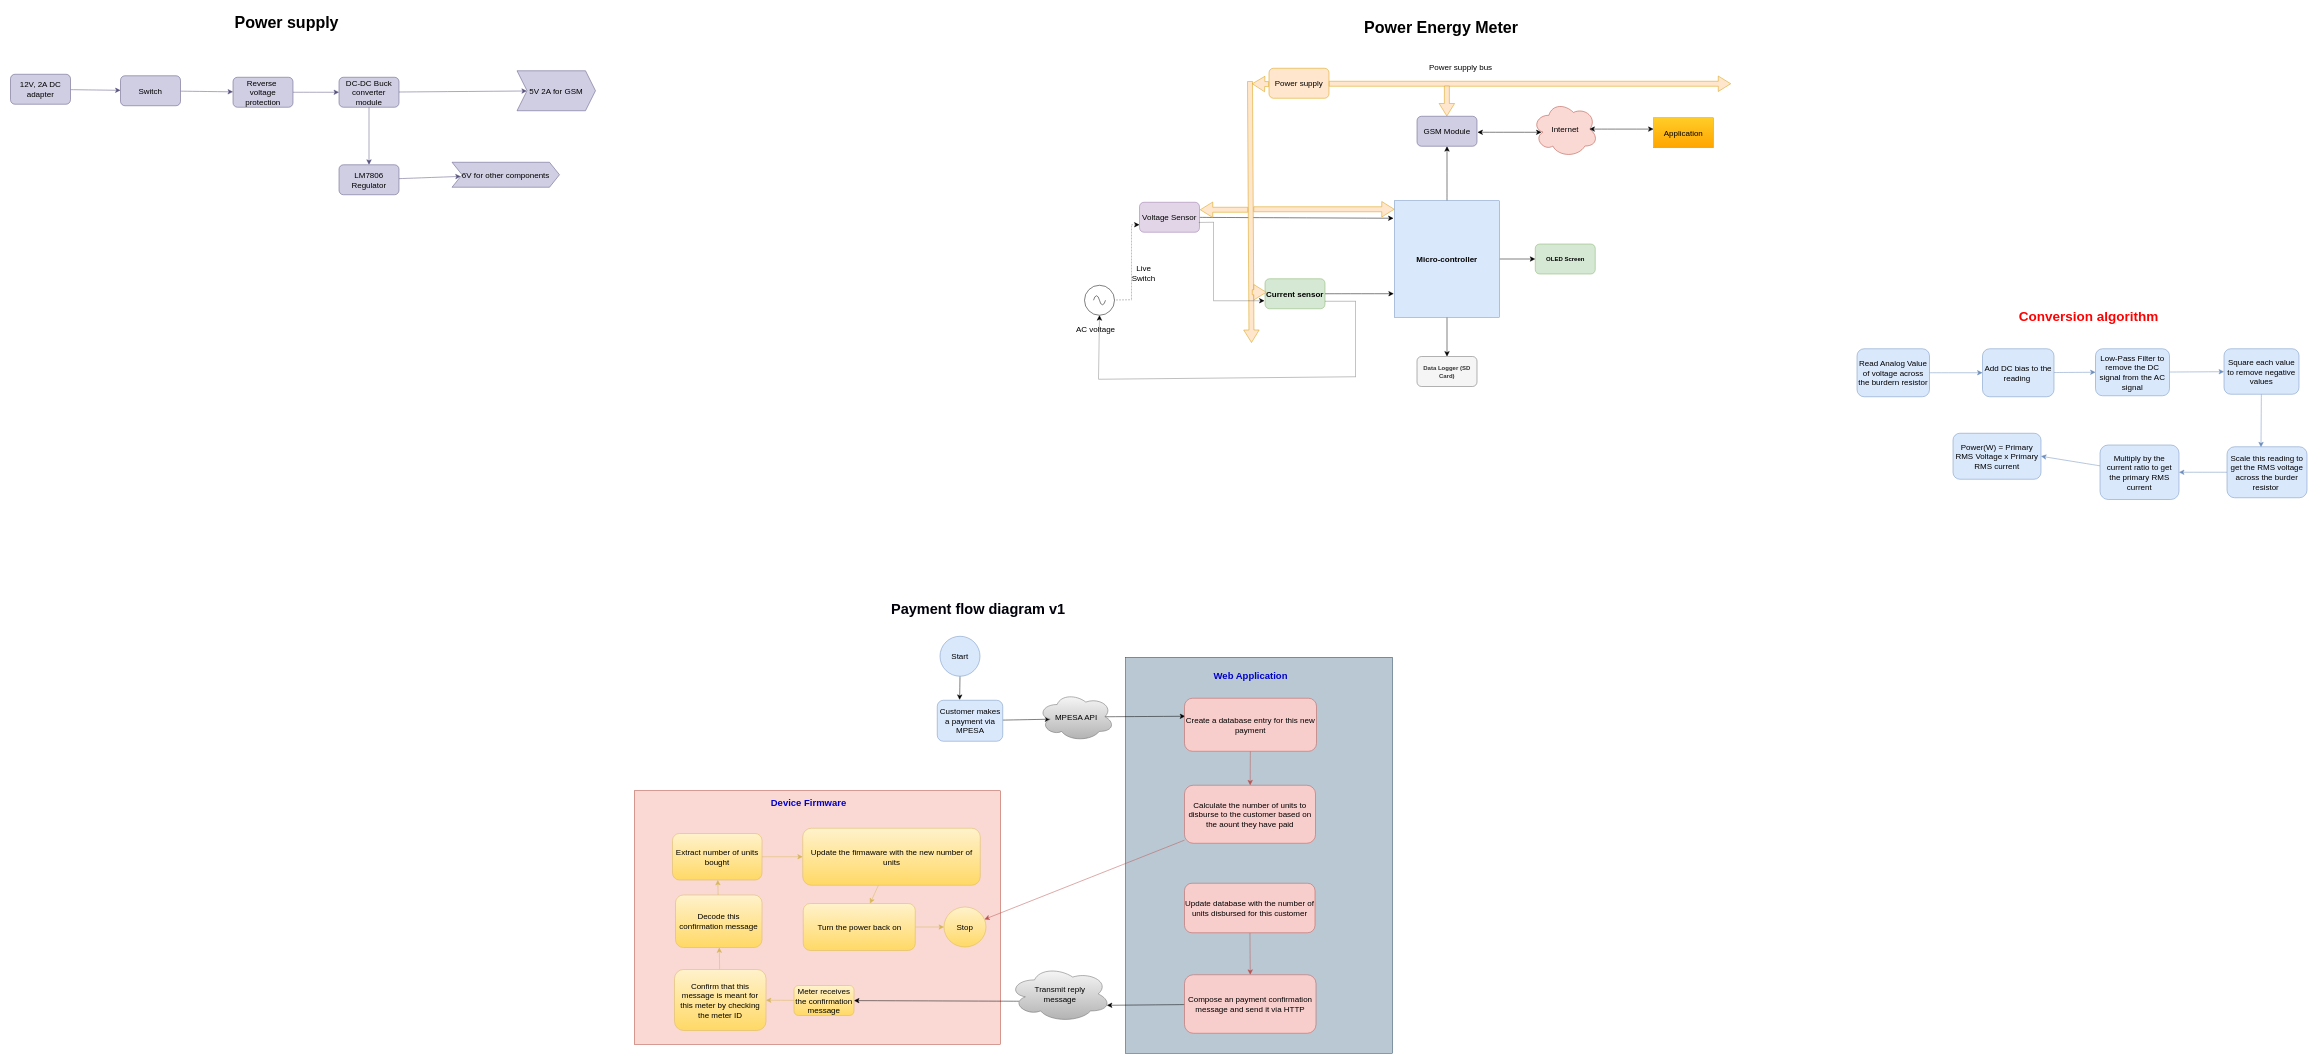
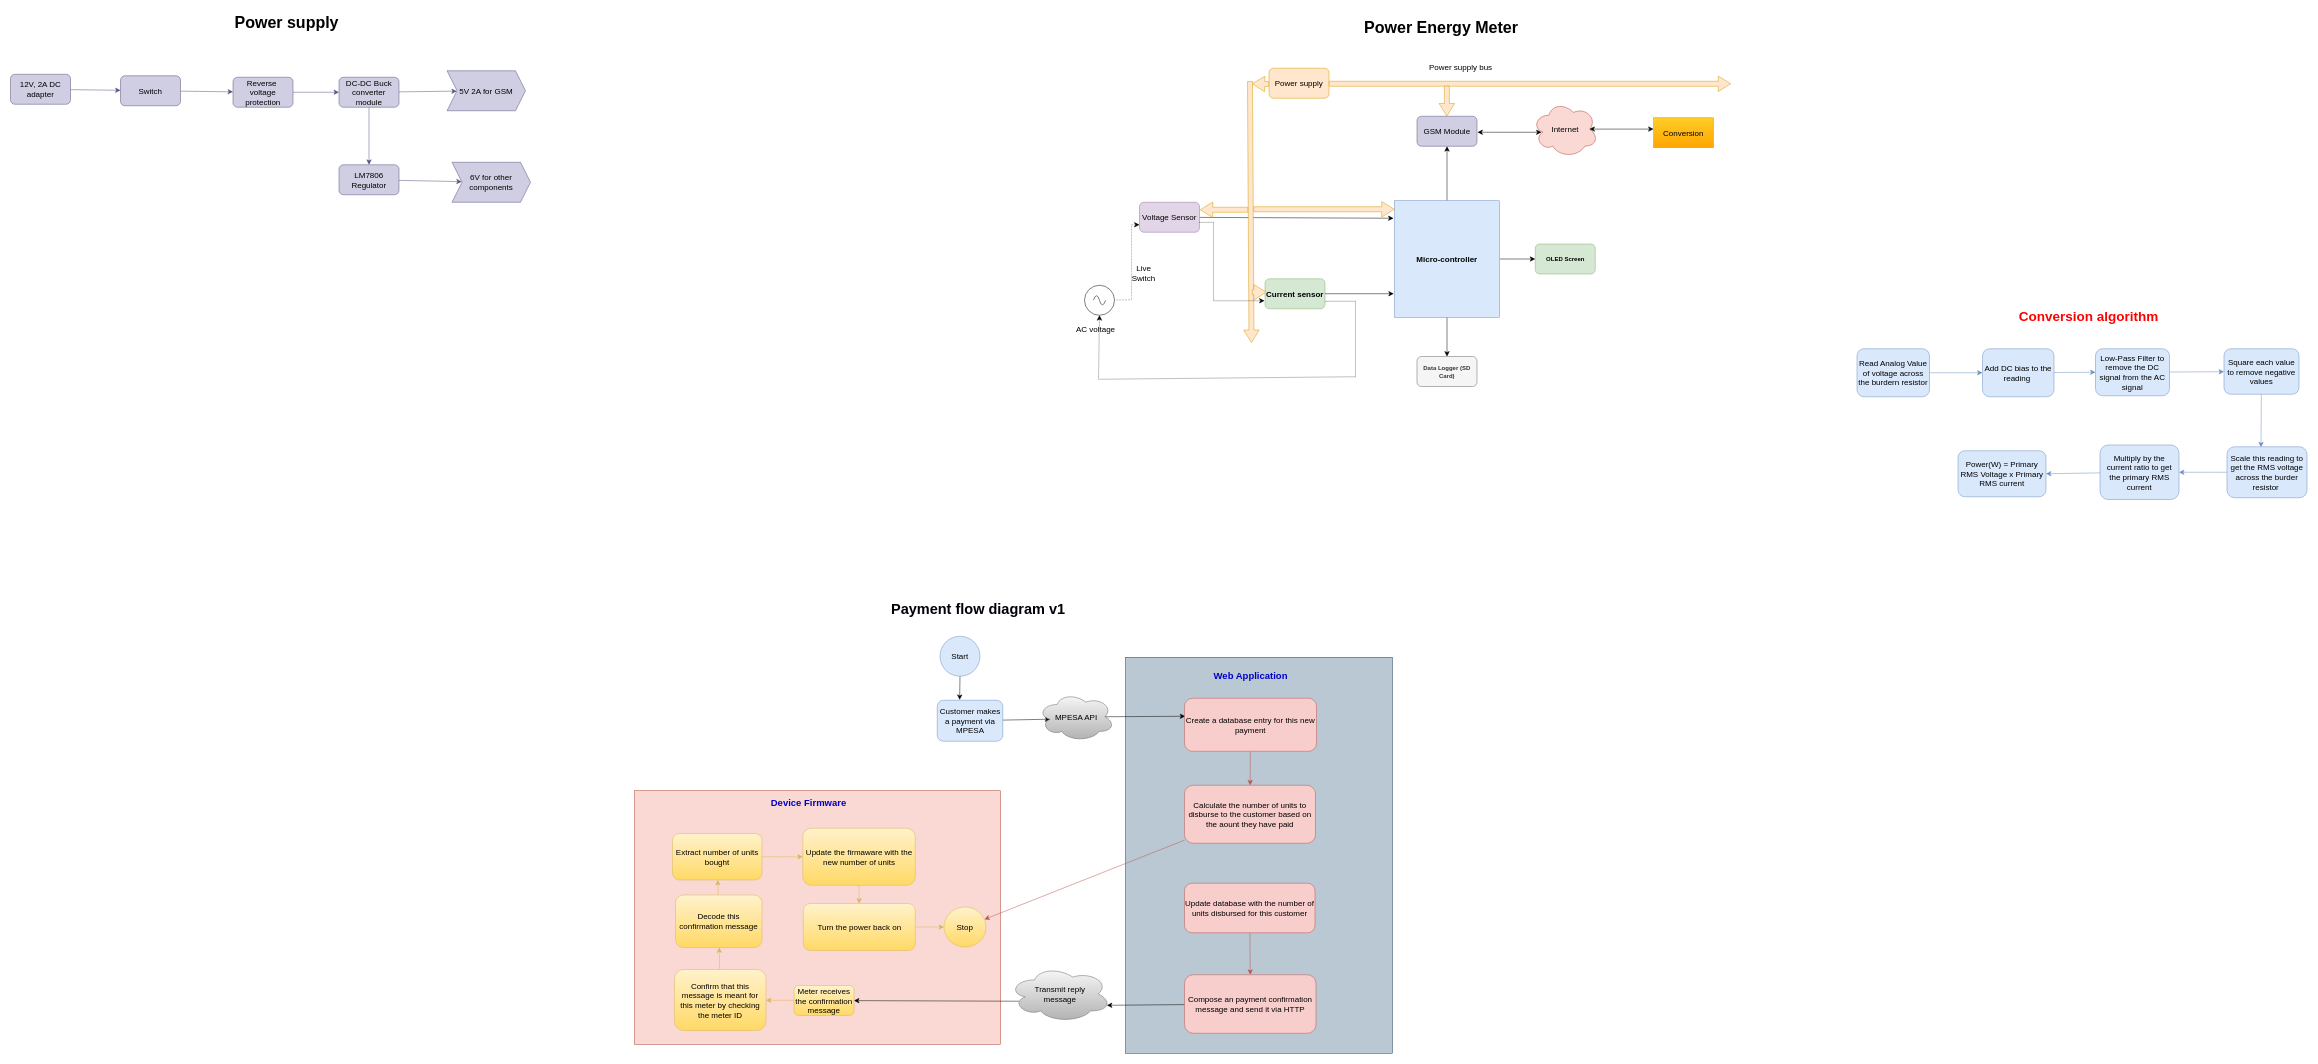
node "5V 2A for GSM": moved (556, 91) -> (486, 91)
node "Application": label "Application" -> "Conversion"
node "6V for other components": size 108x25 -> 79x40
node "Power(W) = Primary RMS Voltage x Primary RMS current": moved (1997, 456) -> (2002, 474)
node "Update the firmaware with the new number of units": size 178x57 -> 113x57
